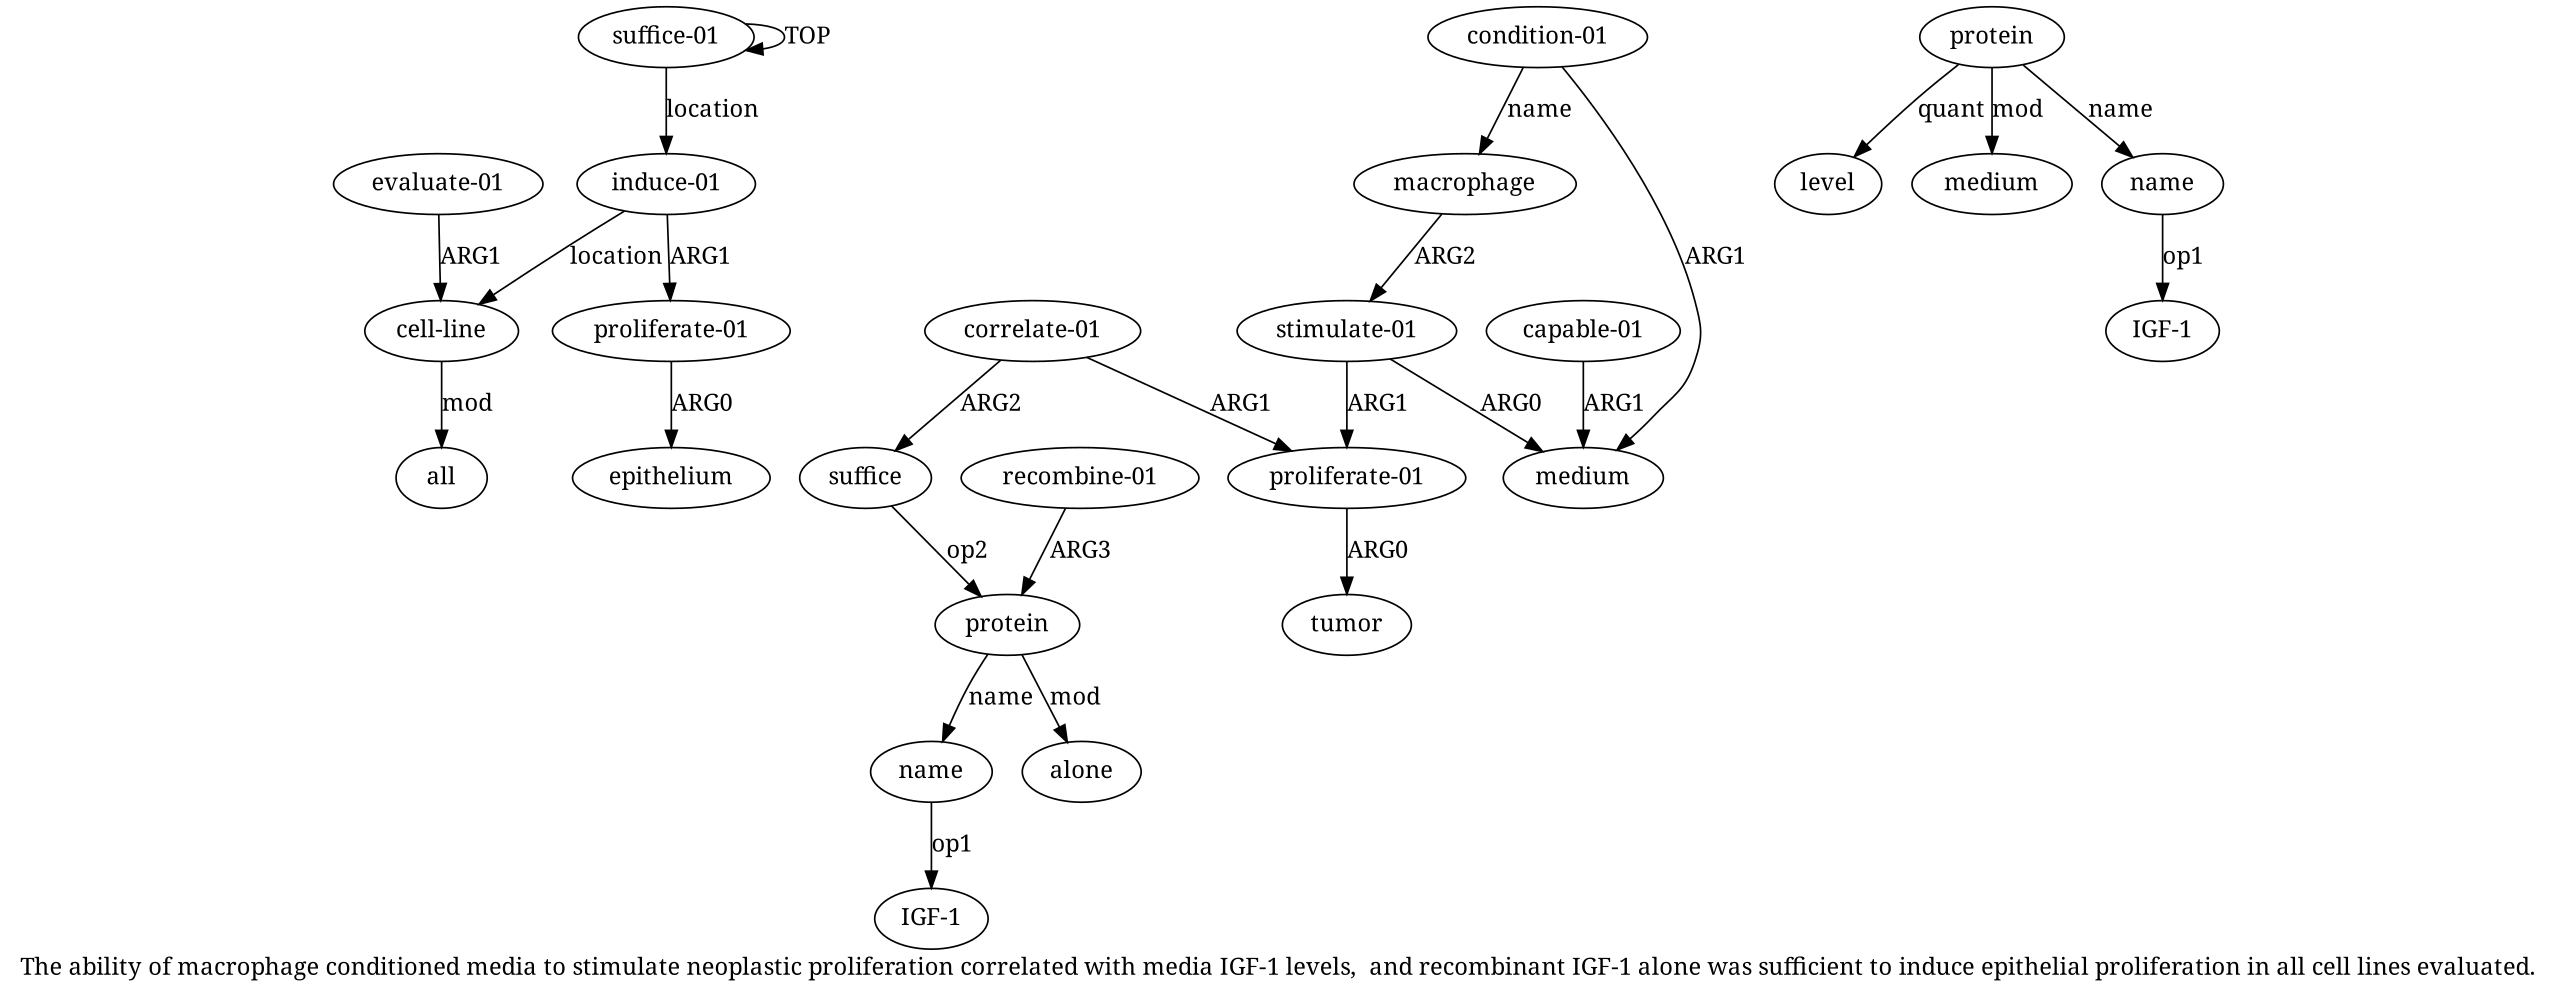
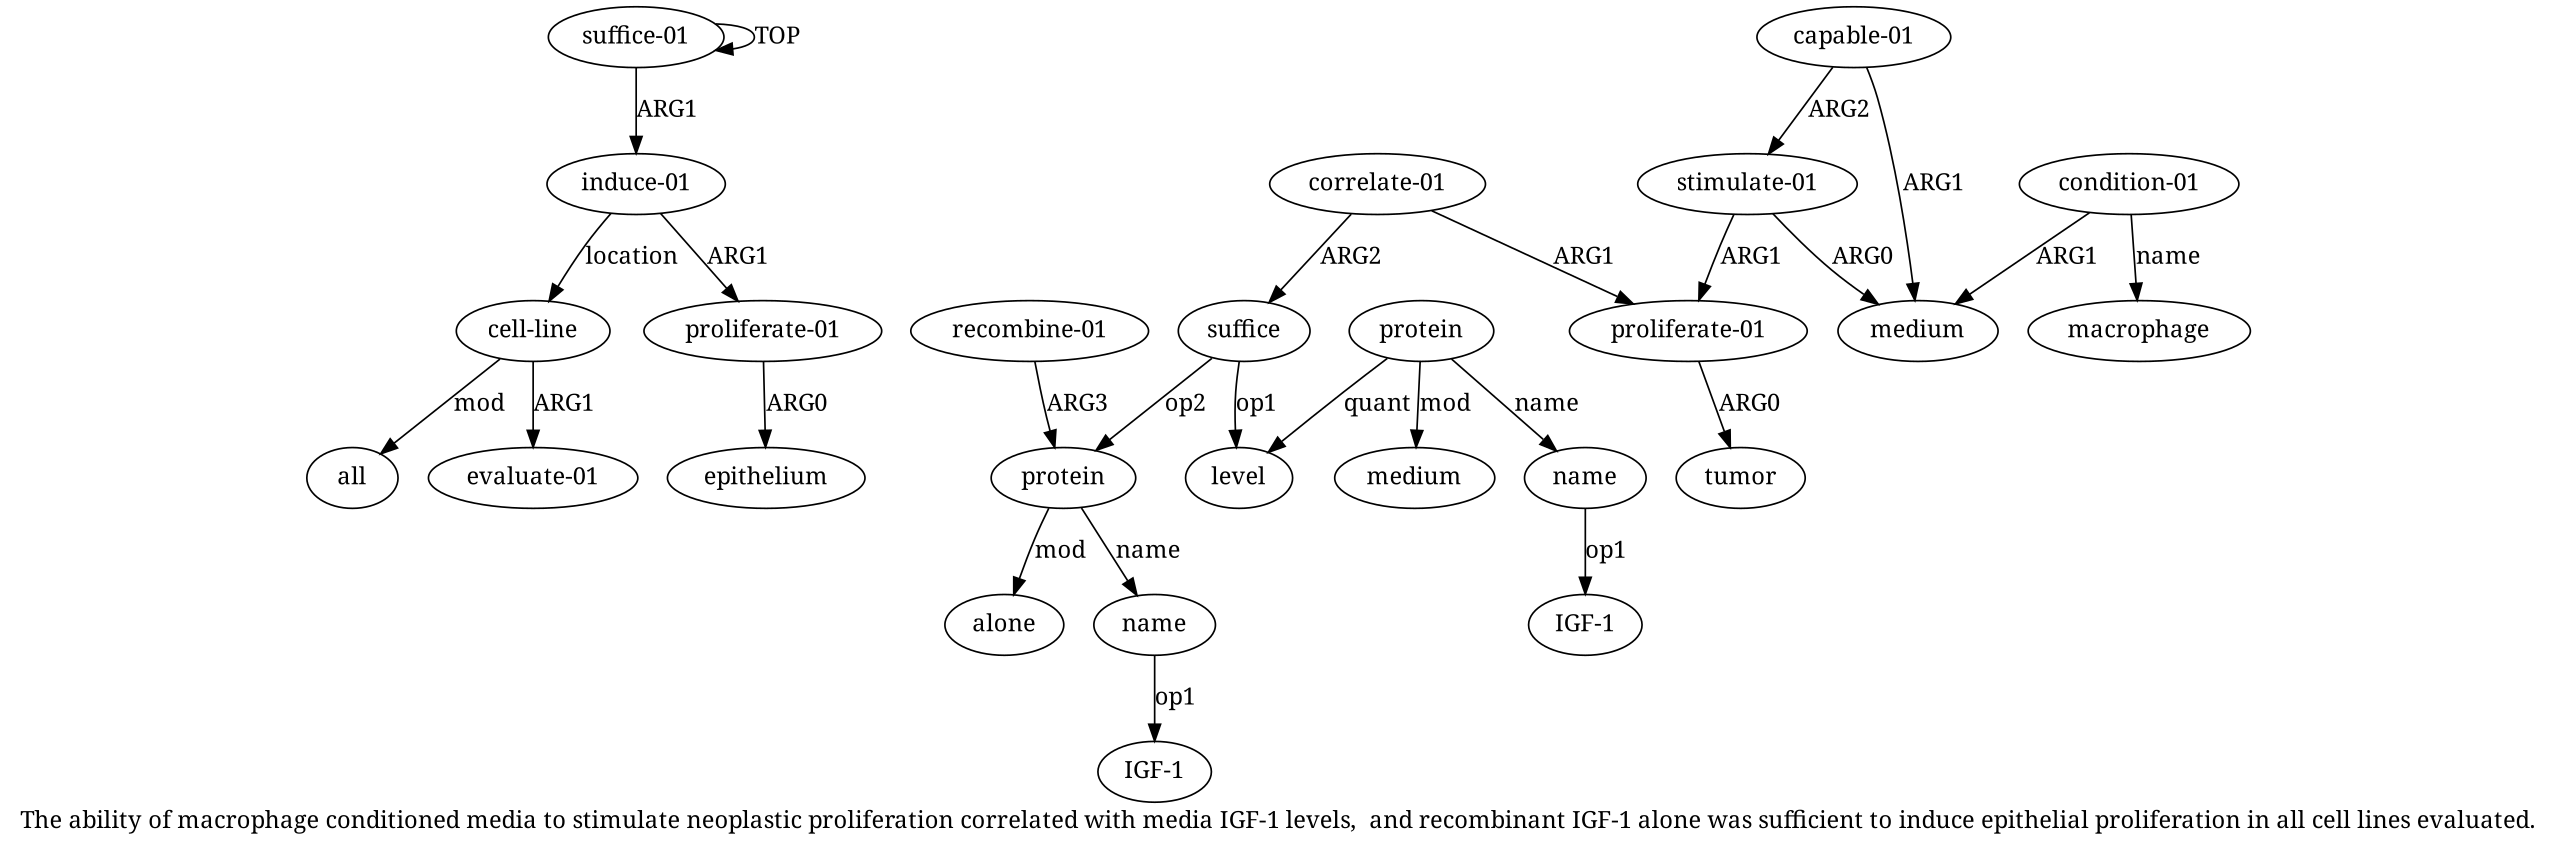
edge "suffice-01" -> "induce-01": label "location" -> "ARG1"
edge "evaluate-01" -> "cell-line": reversed
edge "macrophage" -> "stimulate-01": now "capable-01" -> "stimulate-01"
edge "suffice" -> "level": added, label "op1"
